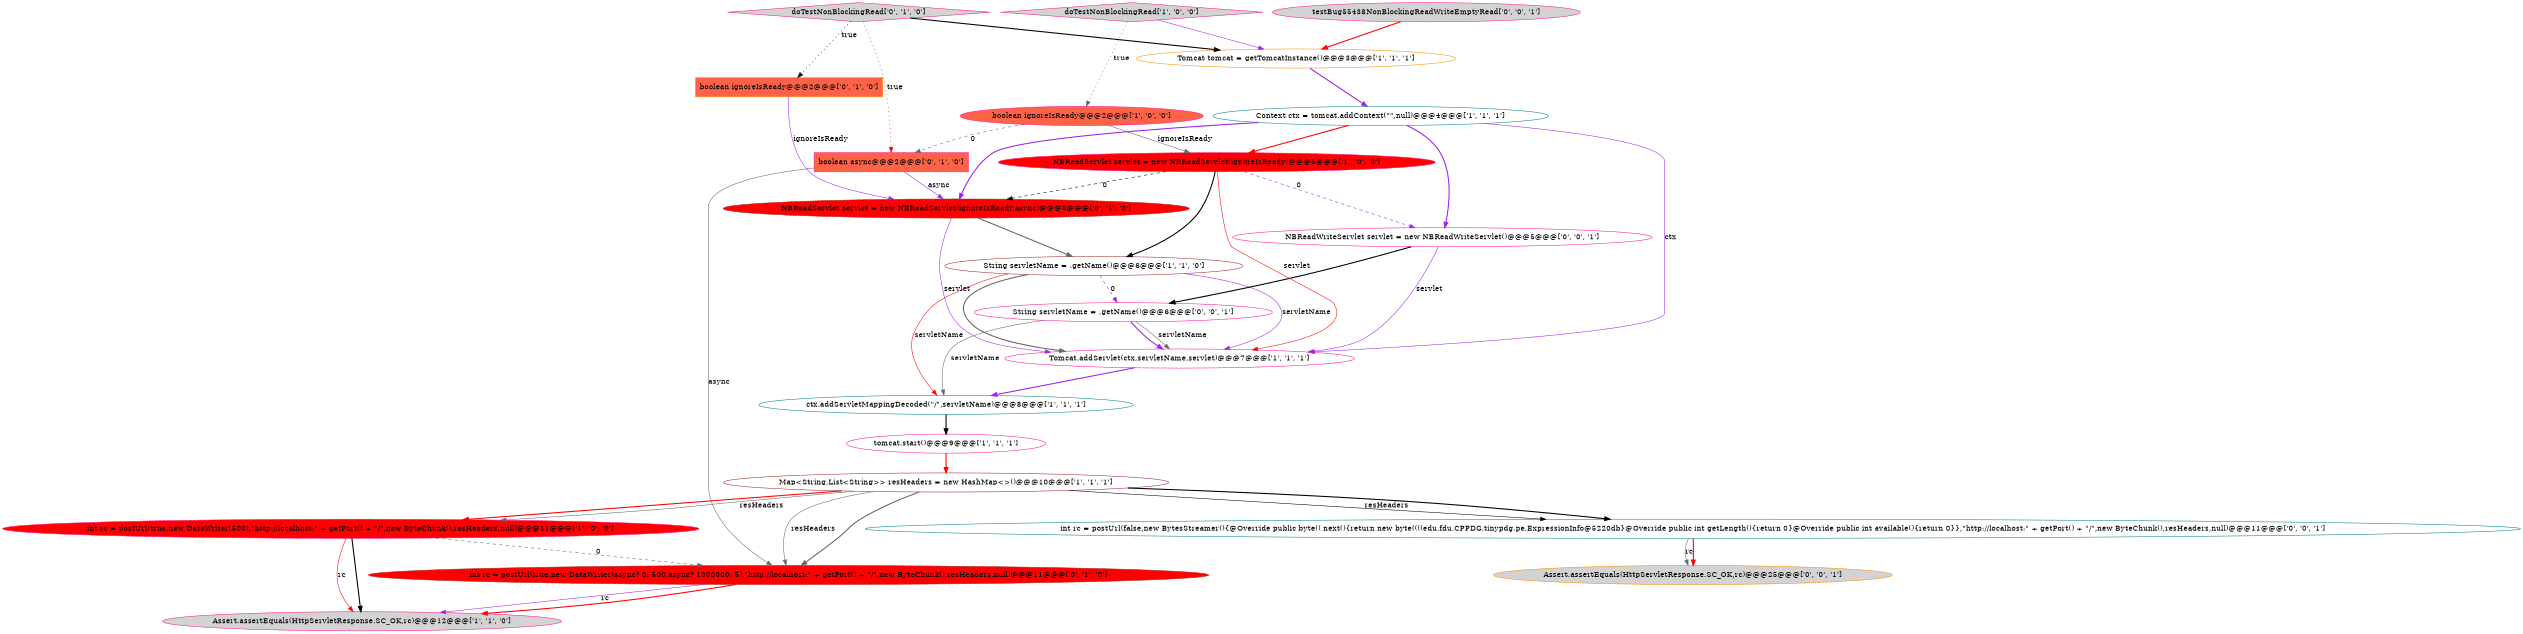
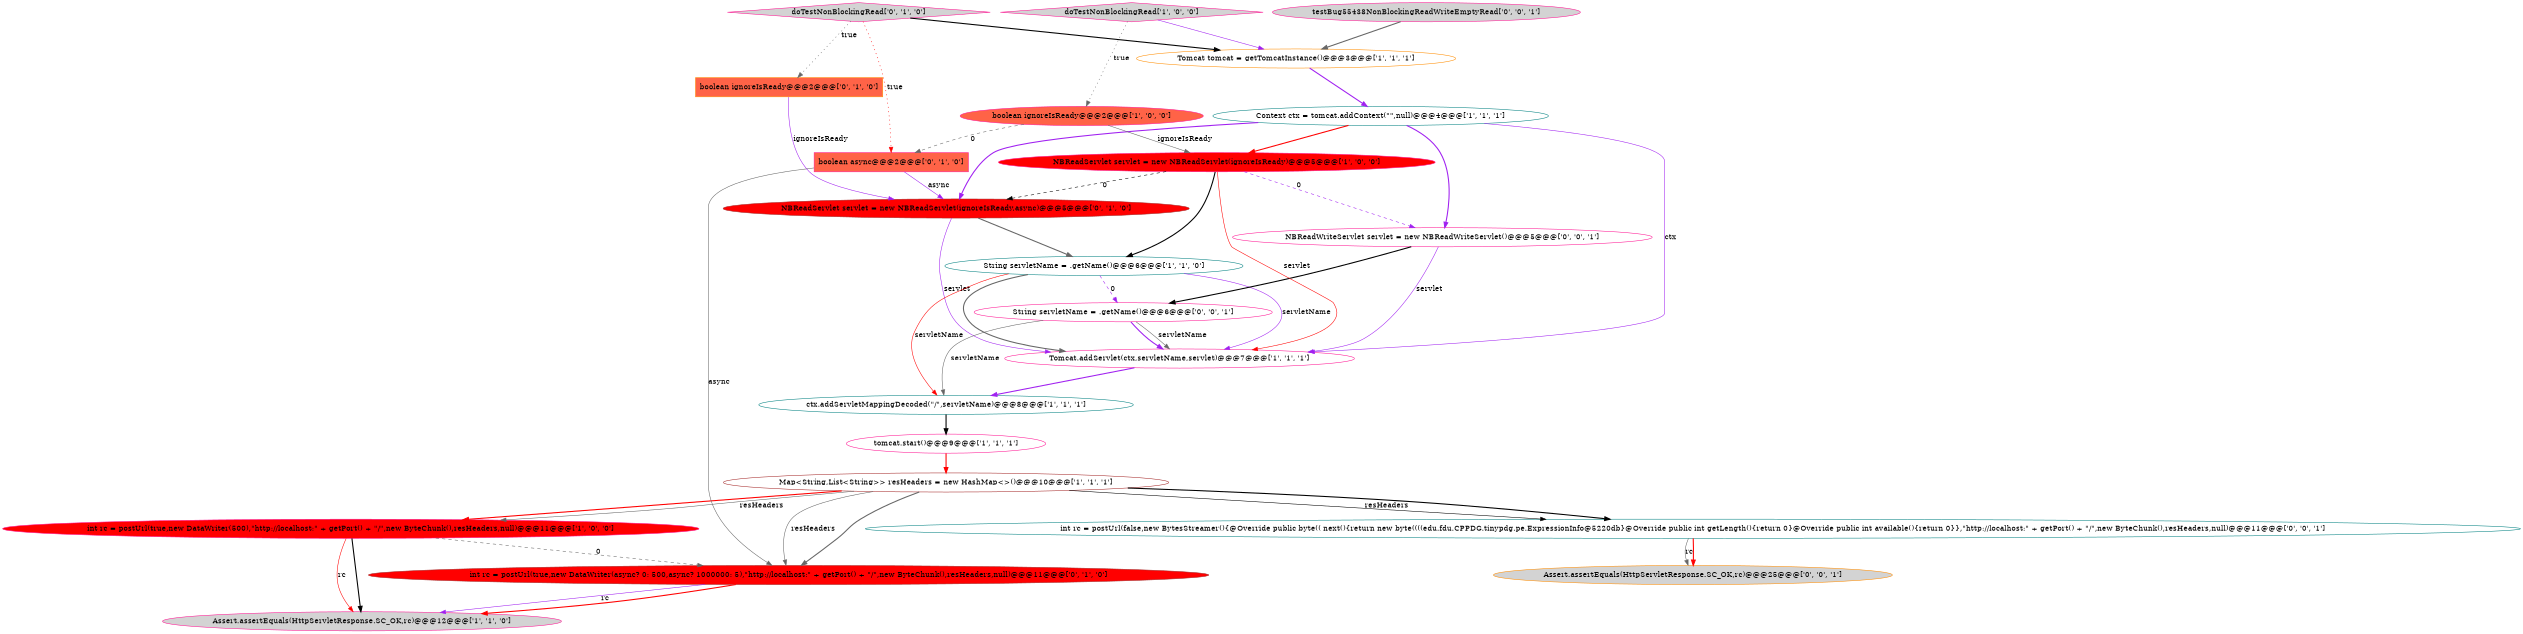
edge "testBug55438NonBlockingReadWriteEmptyRead['0', '0', '1']" -> "Tomcat tomcat = getTomcatInstance()@@@3@@@['1', '1', '1']": color red -> gray40
edge "doTestNonBlockingRead['0', '1', '0']" -> "boolean ignoreIsReady@@@2@@@['0', '1', '0']": color black -> gray40
node "String servletName = .getName()@@@6@@@['1', '1', '0']": color brown -> teal
